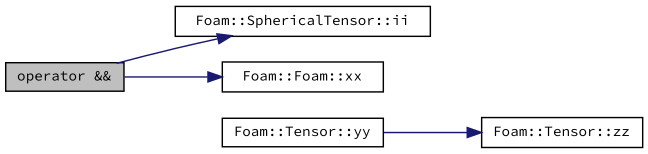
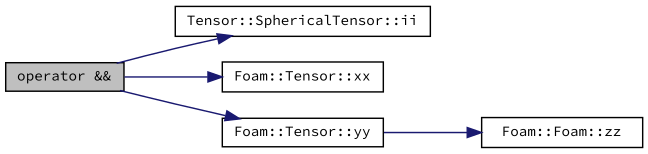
node "Foam::SphericalTensor::ii": label "Foam::SphericalTensor::ii" -> "Tensor::SphericalTensor::ii"
node "Foam::Foam::xx": label "Foam::Foam::xx" -> "Foam::Tensor::xx"
edge "operator &&" -> "Foam::Tensor::yy": added
node "Foam::Tensor::zz": label "Foam::Tensor::zz" -> "Foam::Foam::zz"
